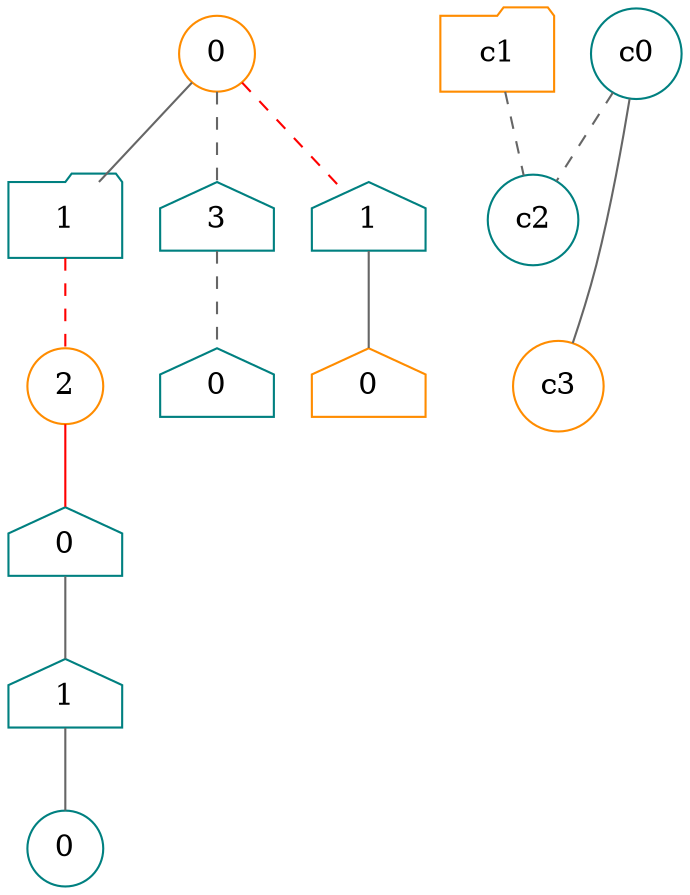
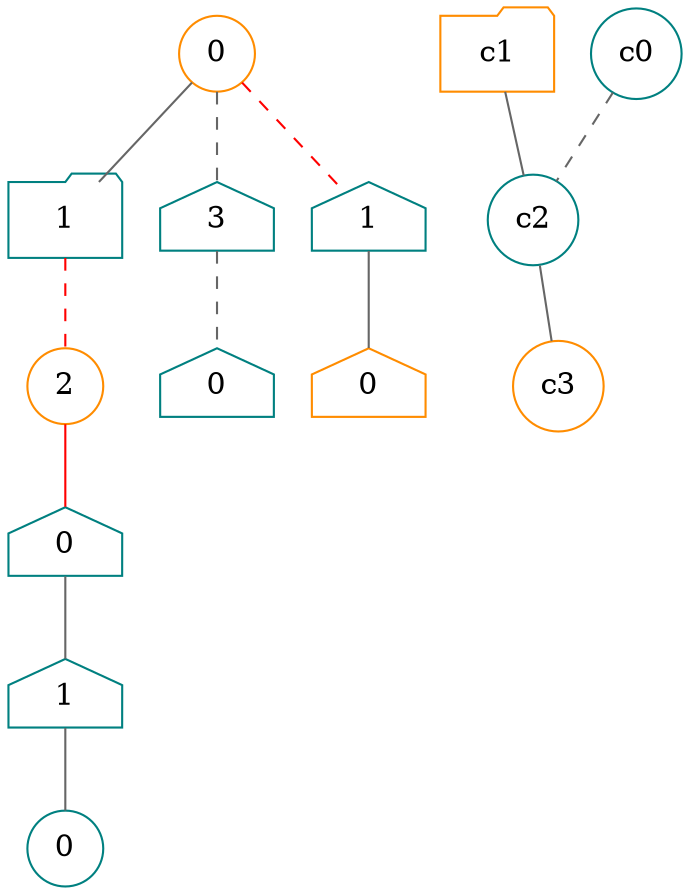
edge "c1" -- "c2": style dashed -> solid
edge "c0" -- "c3": now "c2" -- "c3"
